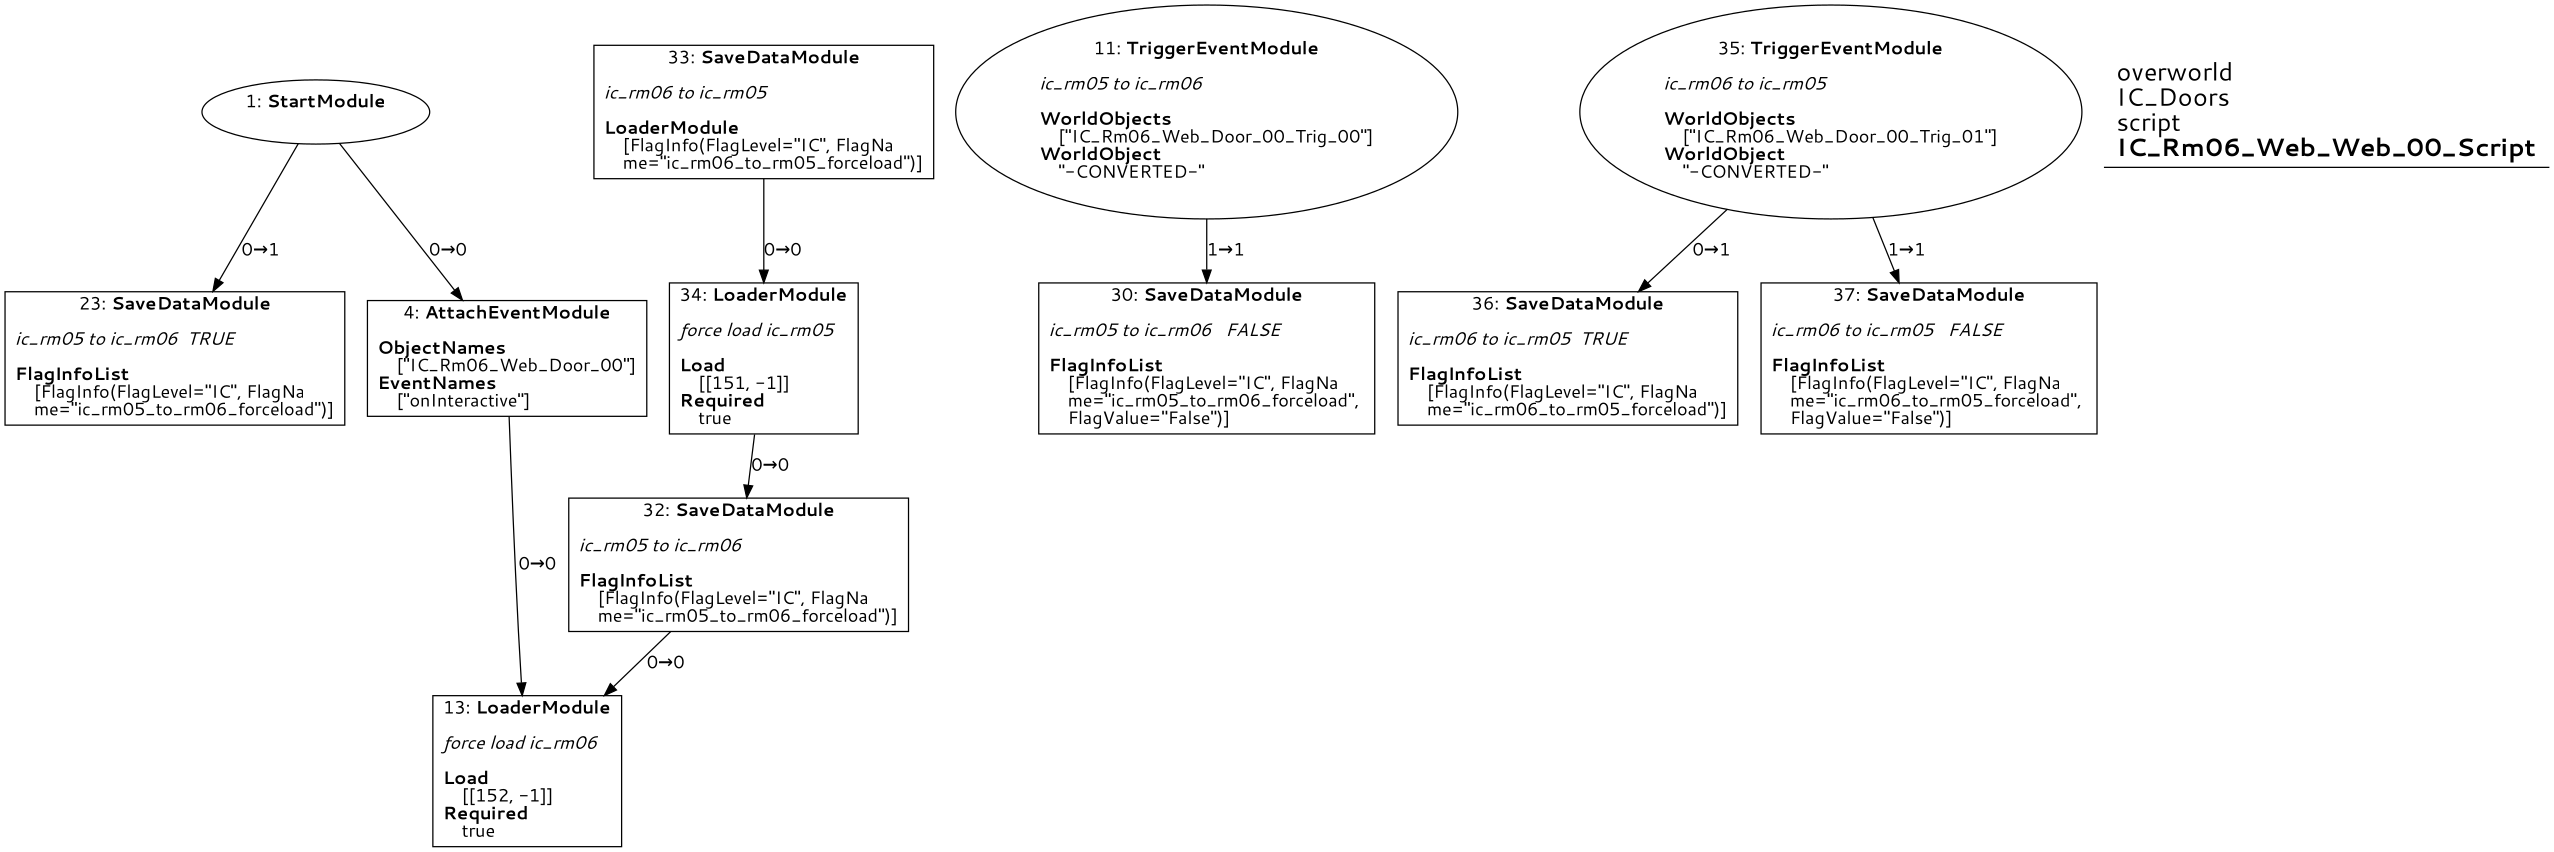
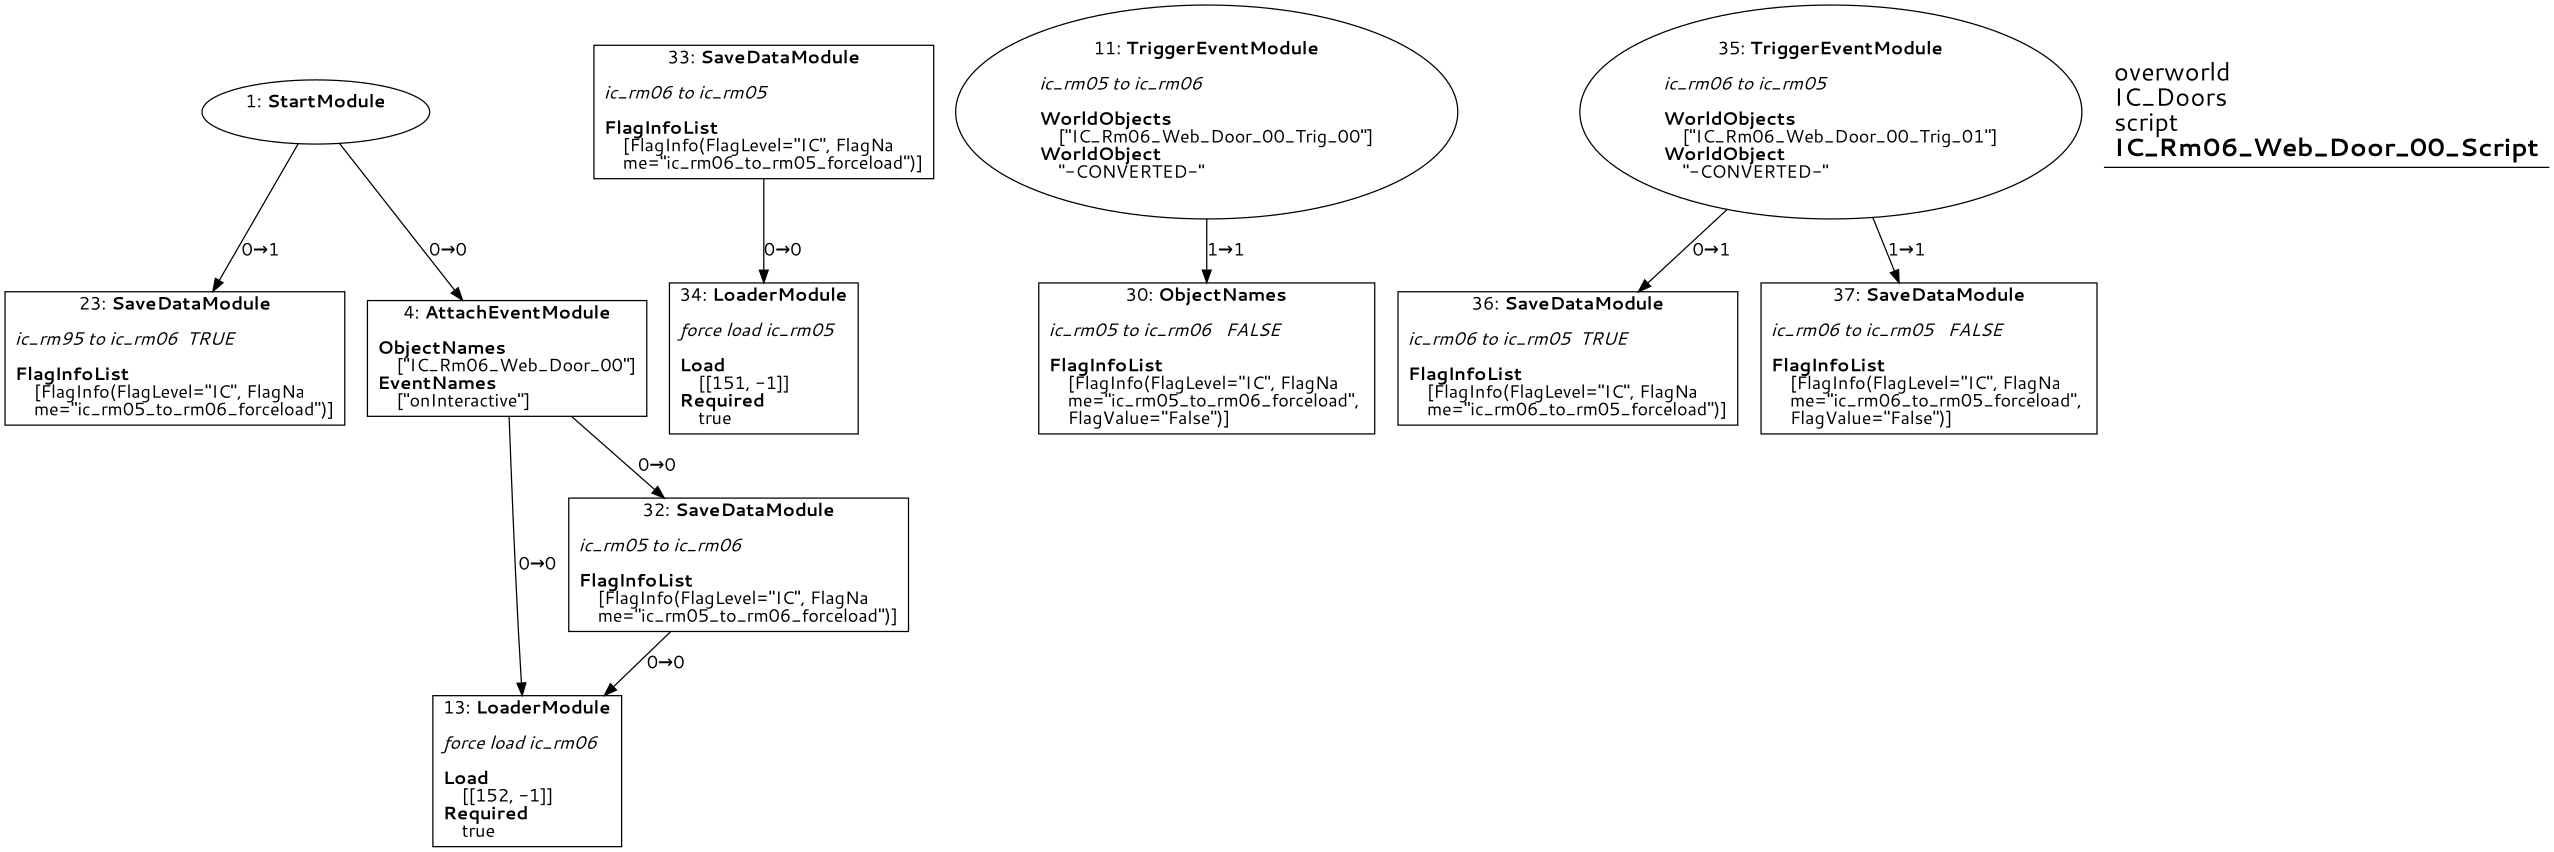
node "33:": text "LoaderModule" -> "FlagInfoList"
node "overworld": text "IC_Rm06_Web_Web_00_Script" -> "IC_Rm06_Web_Door_00_Script"
node "30:": text "SaveDataModule" -> "ObjectNames"
node "23:": text "ic_rm05 to ic_rm06  TRUE" -> "ic_rm95 to ic_rm06  TRUE"
edge "34:" -> "32:": now "4:" -> "32:"
